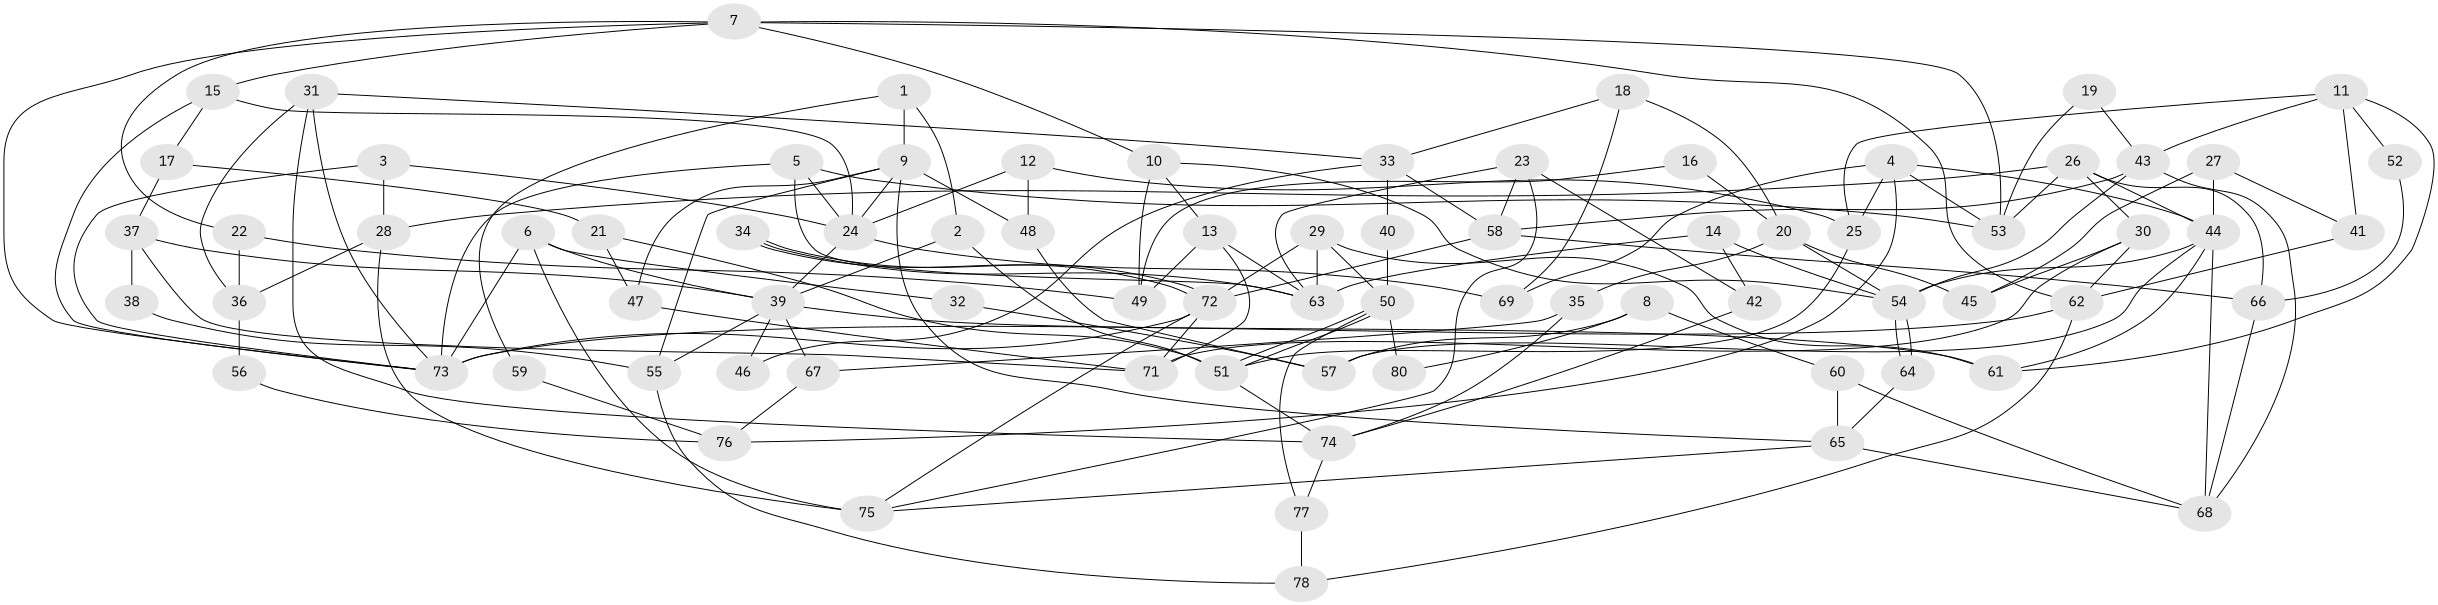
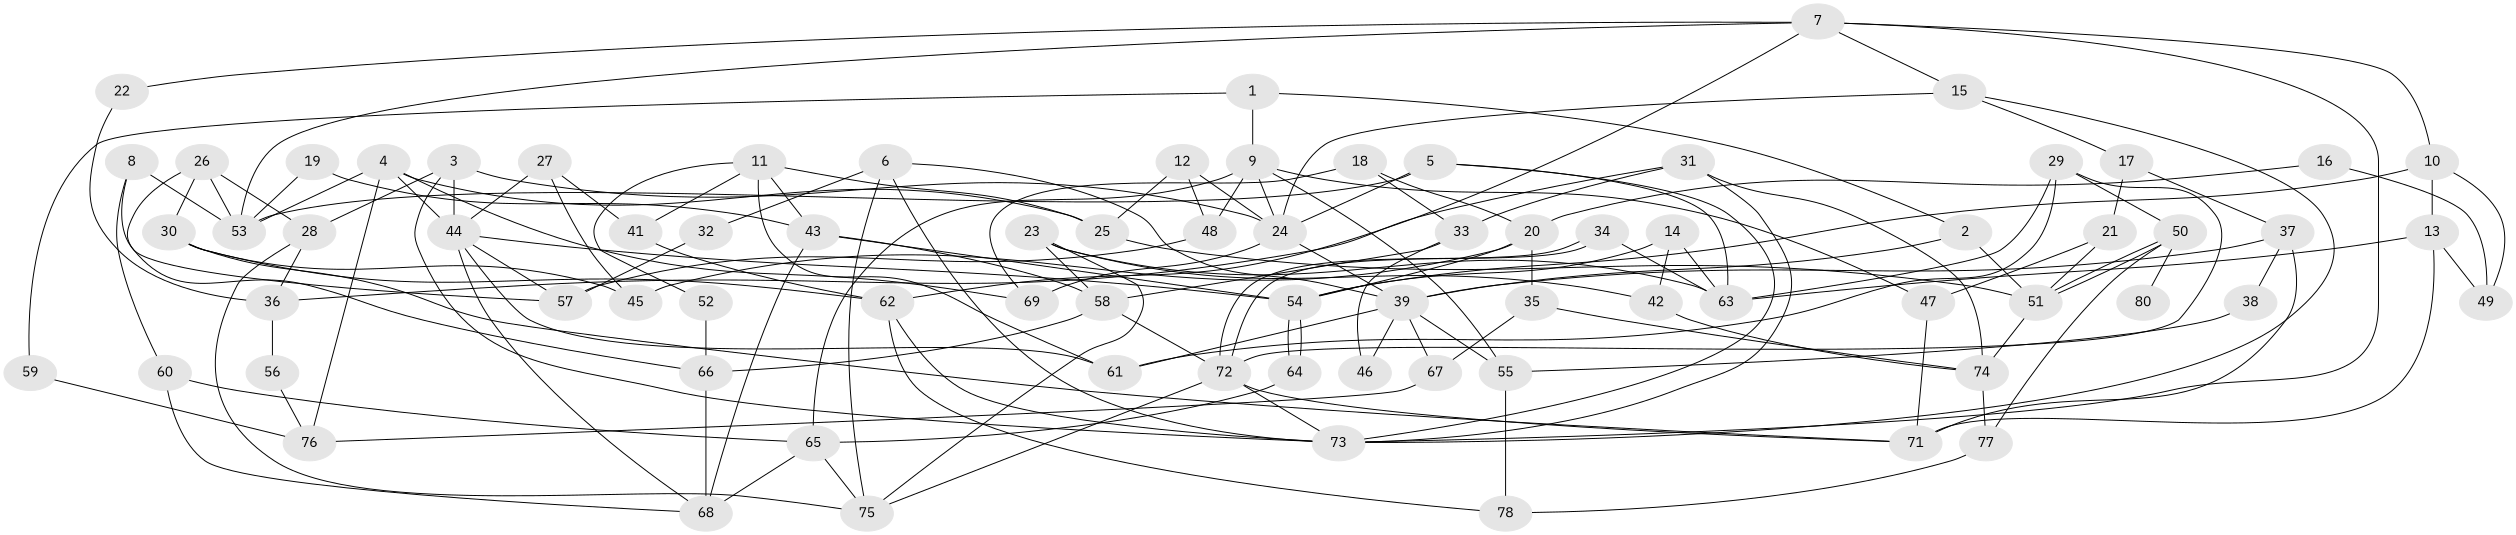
edge "26" -- "44": now "3" -- "44"
node "40": removed
edge "22" -- "49": removed
edge "8" -- "80": now "8" -- "53"
